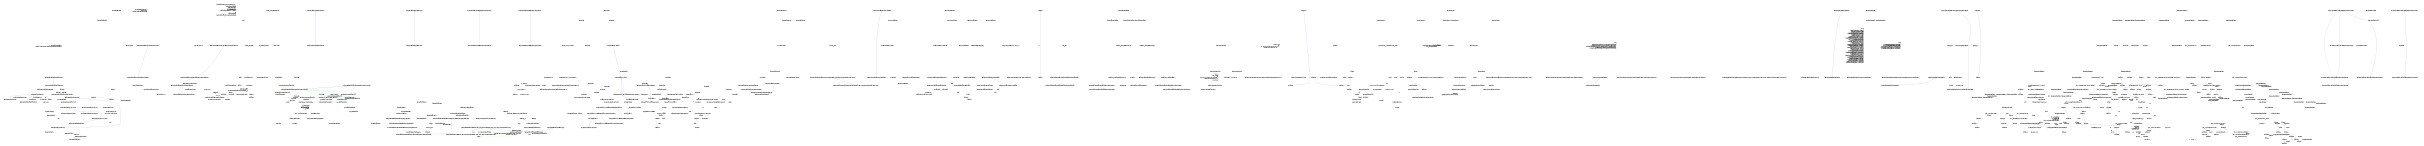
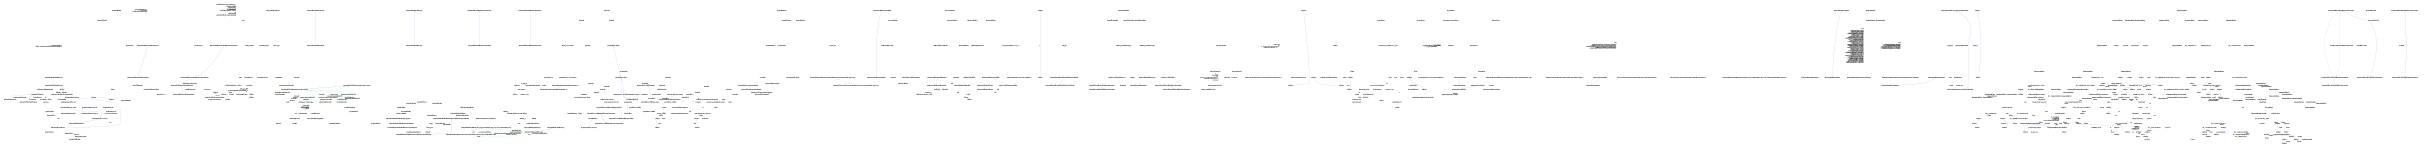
edge "1: return this.conventions.GetEnumerator();" -> "1: return this.GetEnumerator();": now "Nancy.Conventions.MetadataModuleConventions" -> "1: return this.GetEnumerator();"
edge "Nancy.Routing.DefaultMetadataModuleResolver" -> "2: this.catalog = catalog": now "Nancy.Routing.DefaultMetadataModuleResolver" -> "Nancy.Security.DefaultCsrfTokenValidator"
